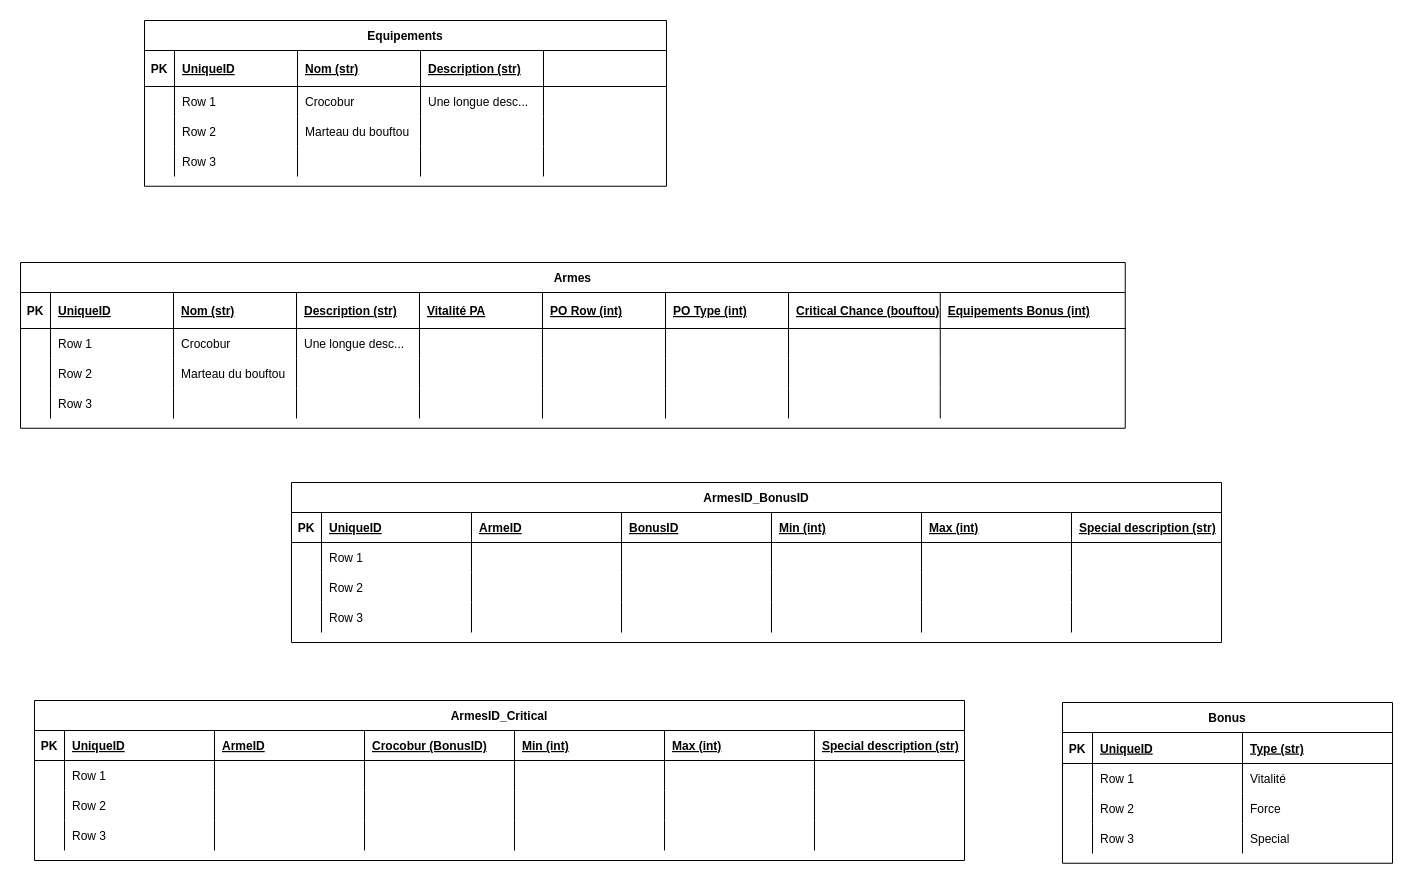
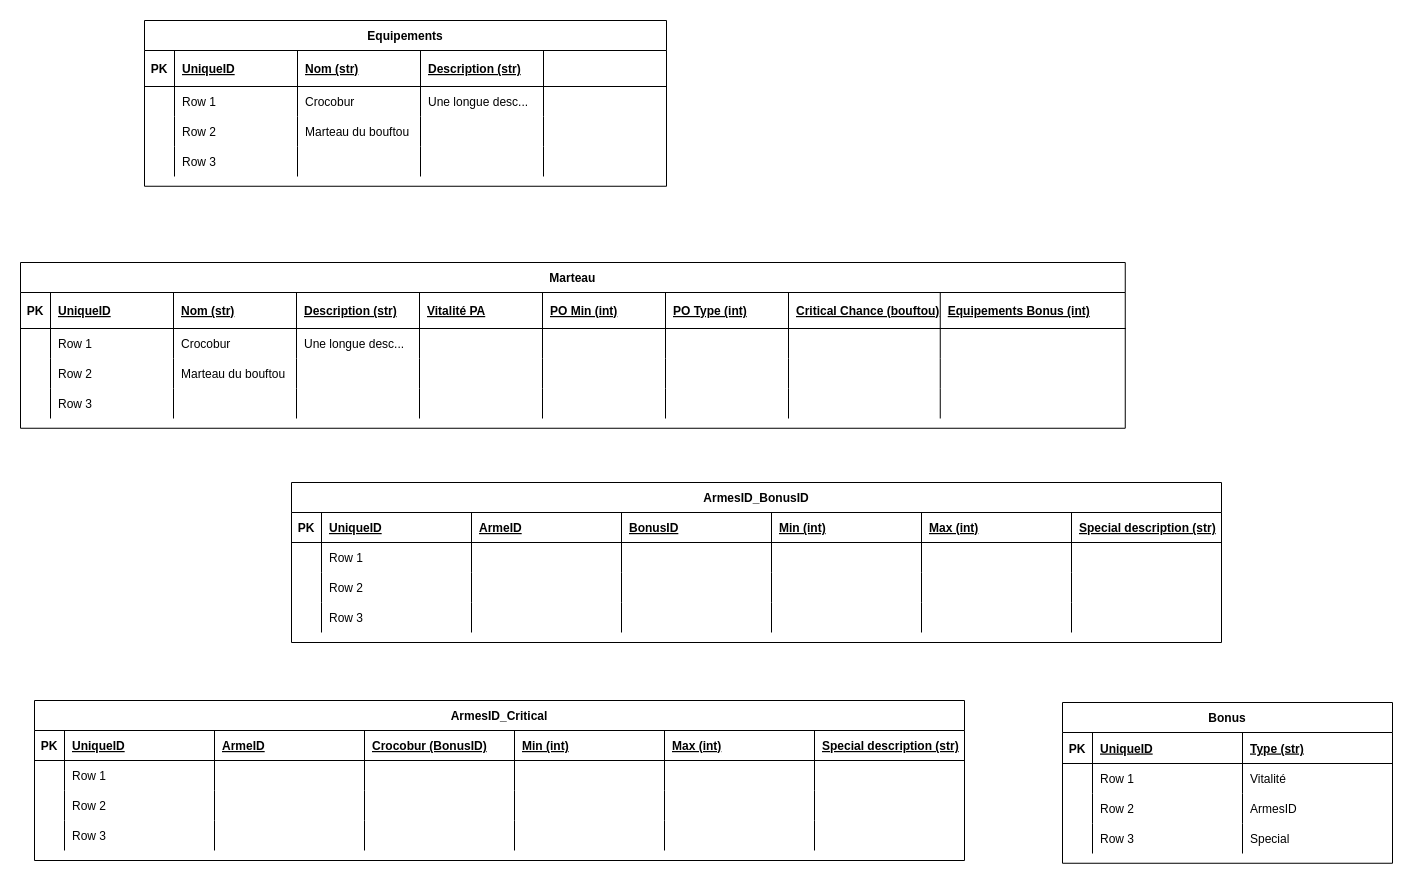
node "Armes": label "Armes" -> "Marteau"
node "PO Row (int)": label "PO Row (int)" -> "PO Min (int)"
node "Force": label "Force" -> "ArmesID"
